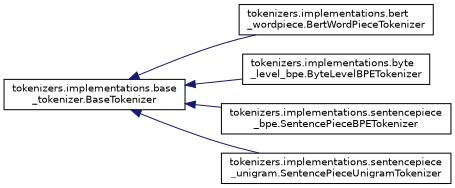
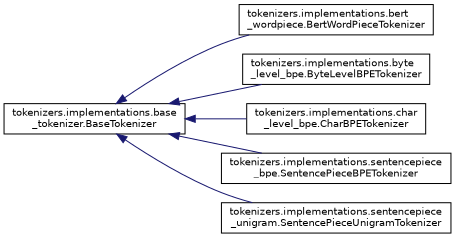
node "tokenizers.implementations.char _level_bpe.CharBPETokenizer": added
